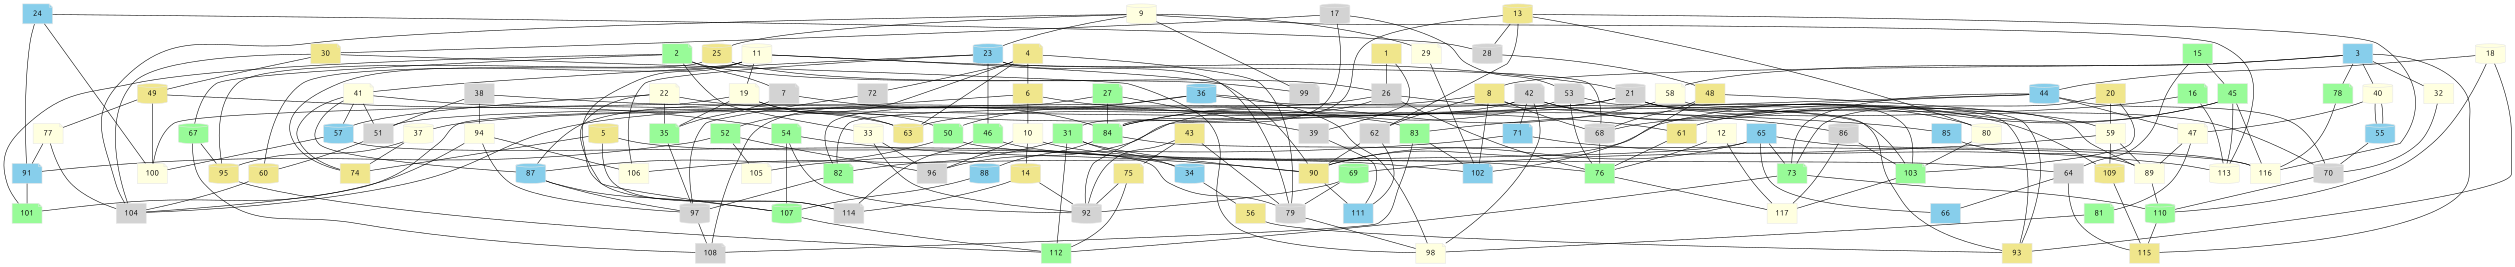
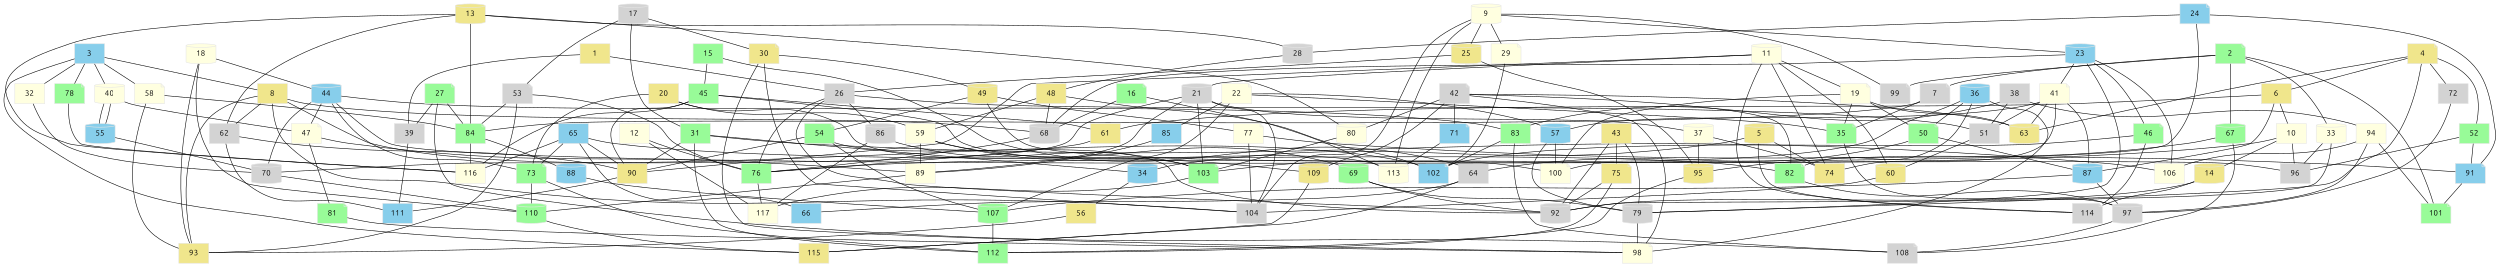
node "105": removed
